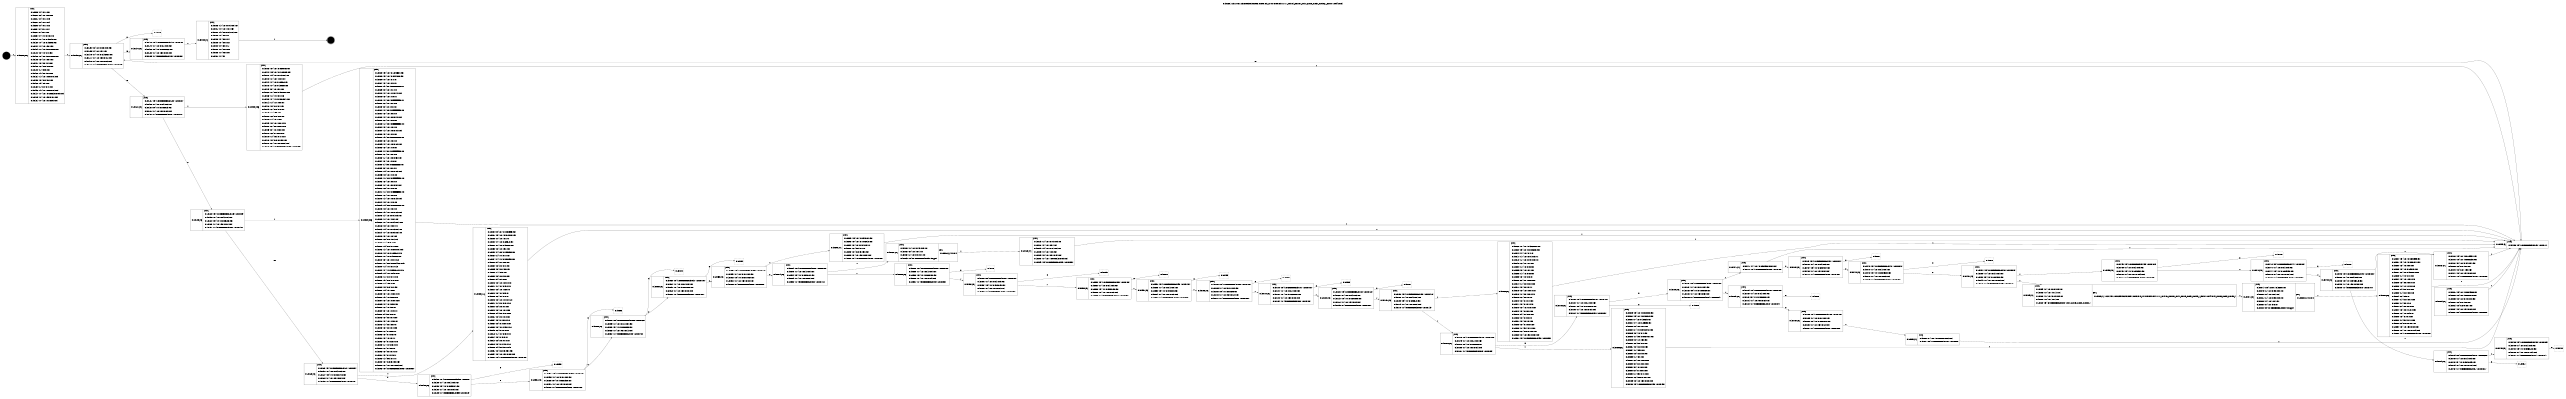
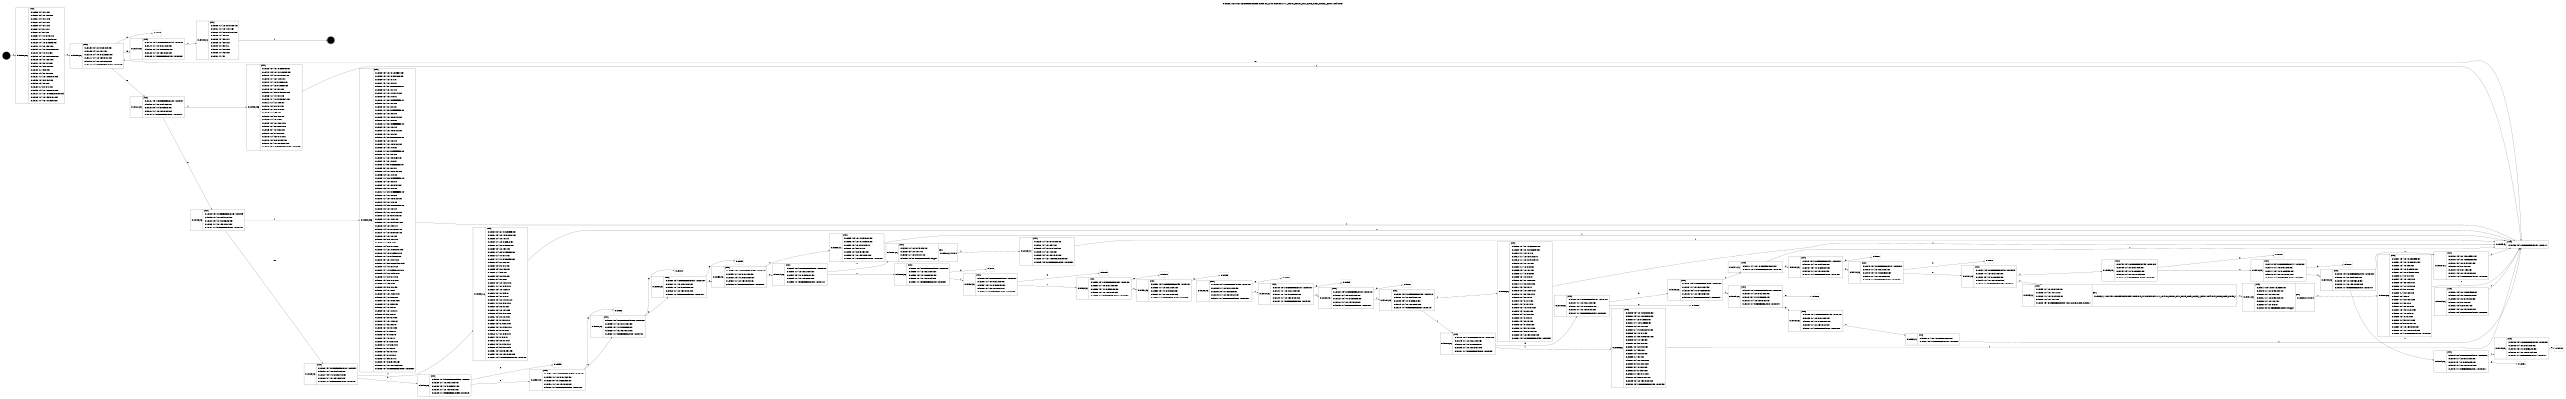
edge "0x4015e4 [28]" -> "0x401600 [28]": removed, label "7"
